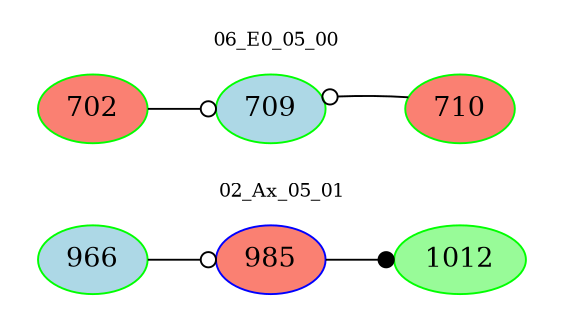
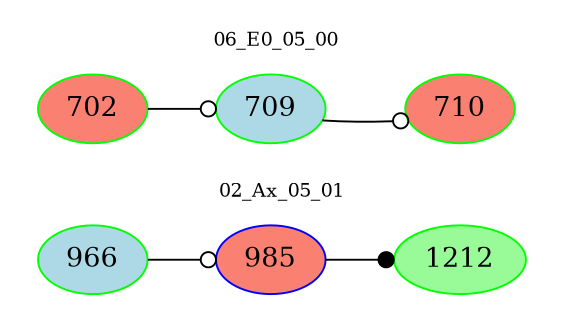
edge "710" -> "709": reversed
node "1012": label "1012" -> "1212"
